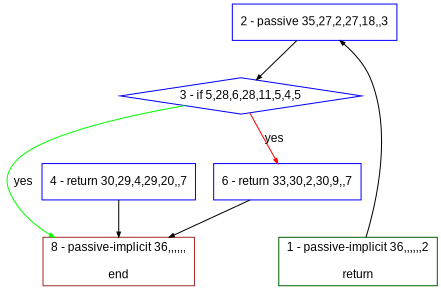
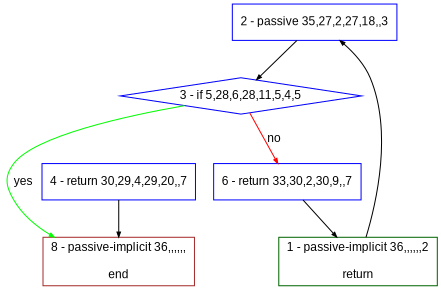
edge "3 - if 5,28,6,28,11,5,4,5" -> "6 - return 33,30,2,30,9,,7": label "yes" -> "no"
edge "6 - return 33,30,2,30,9,,7" -> "8 - passive-implicit 36,,,,,, end": now "6 - return 33,30,2,30,9,,7" -> "1 - passive-implicit 36,,,,,,2 return"
